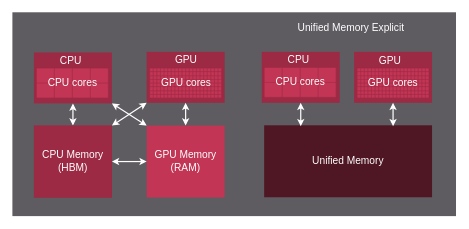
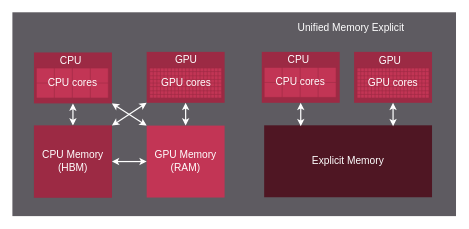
node "Unified Memory": label "Unified Memory" -> "Explicit Memory"
